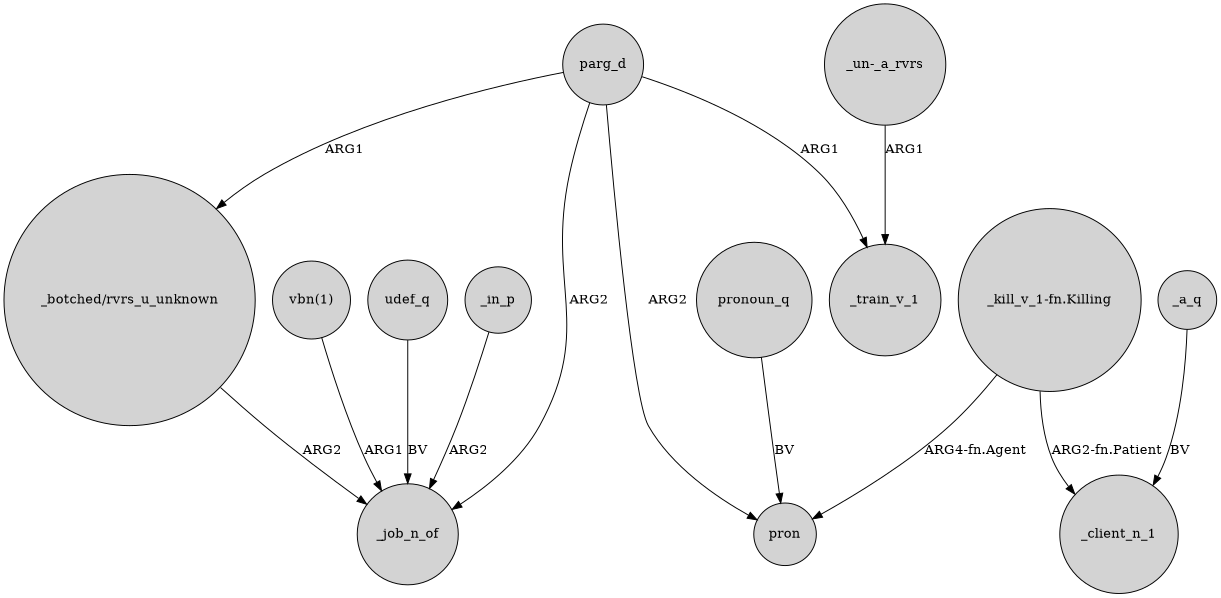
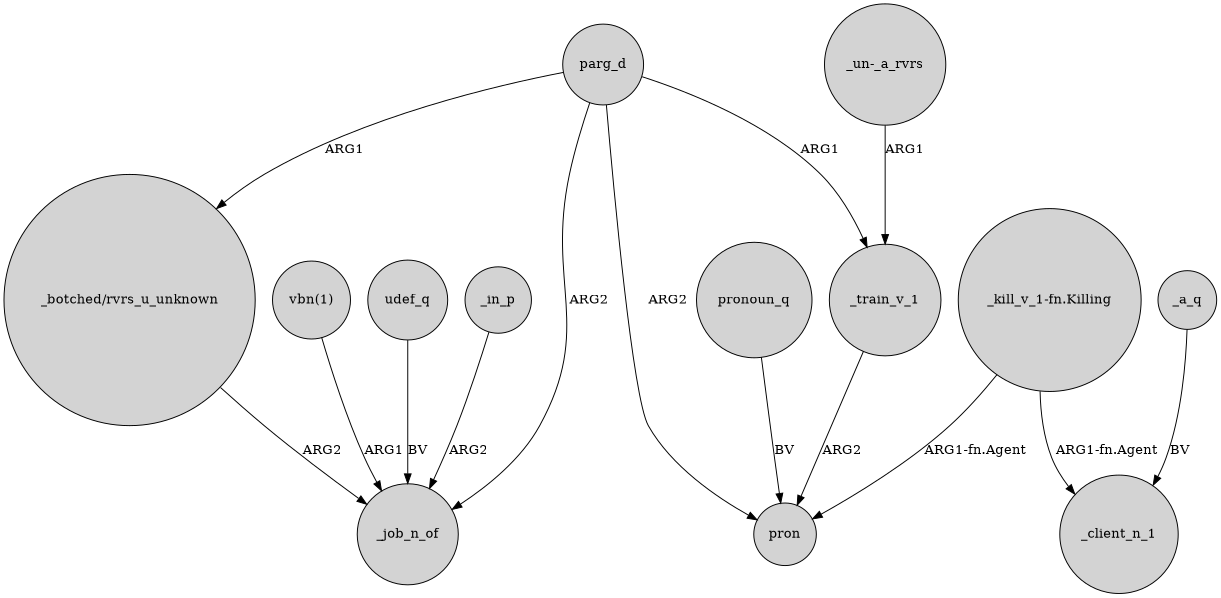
edge "_train_v_1" -> "pron": added, label "ARG2"
edge "_kill_v_1-fn.Killing" -> "pron": label "ARG4-fn.Agent" -> "ARG1-fn.Agent"
edge "_kill_v_1-fn.Killing" -> "_client_n_1": label "ARG2-fn.Patient" -> "ARG1-fn.Agent"
